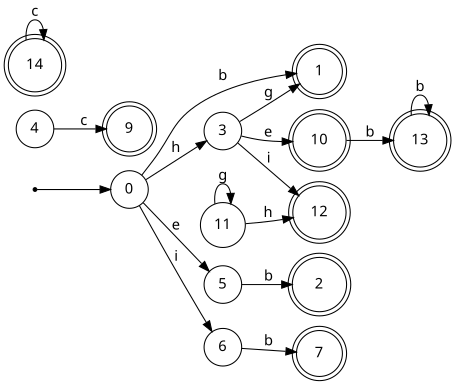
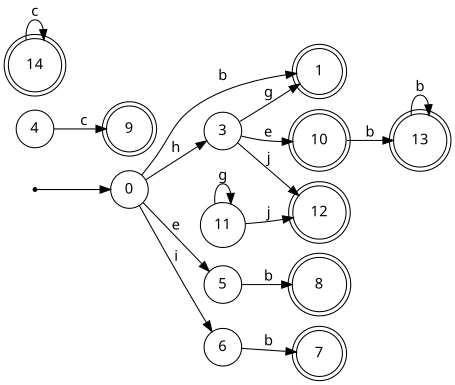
edge "3" -> "12": label "i" -> "j"
edge "11" -> "12": label "h" -> "j"
node "2": label "2" -> "8"
